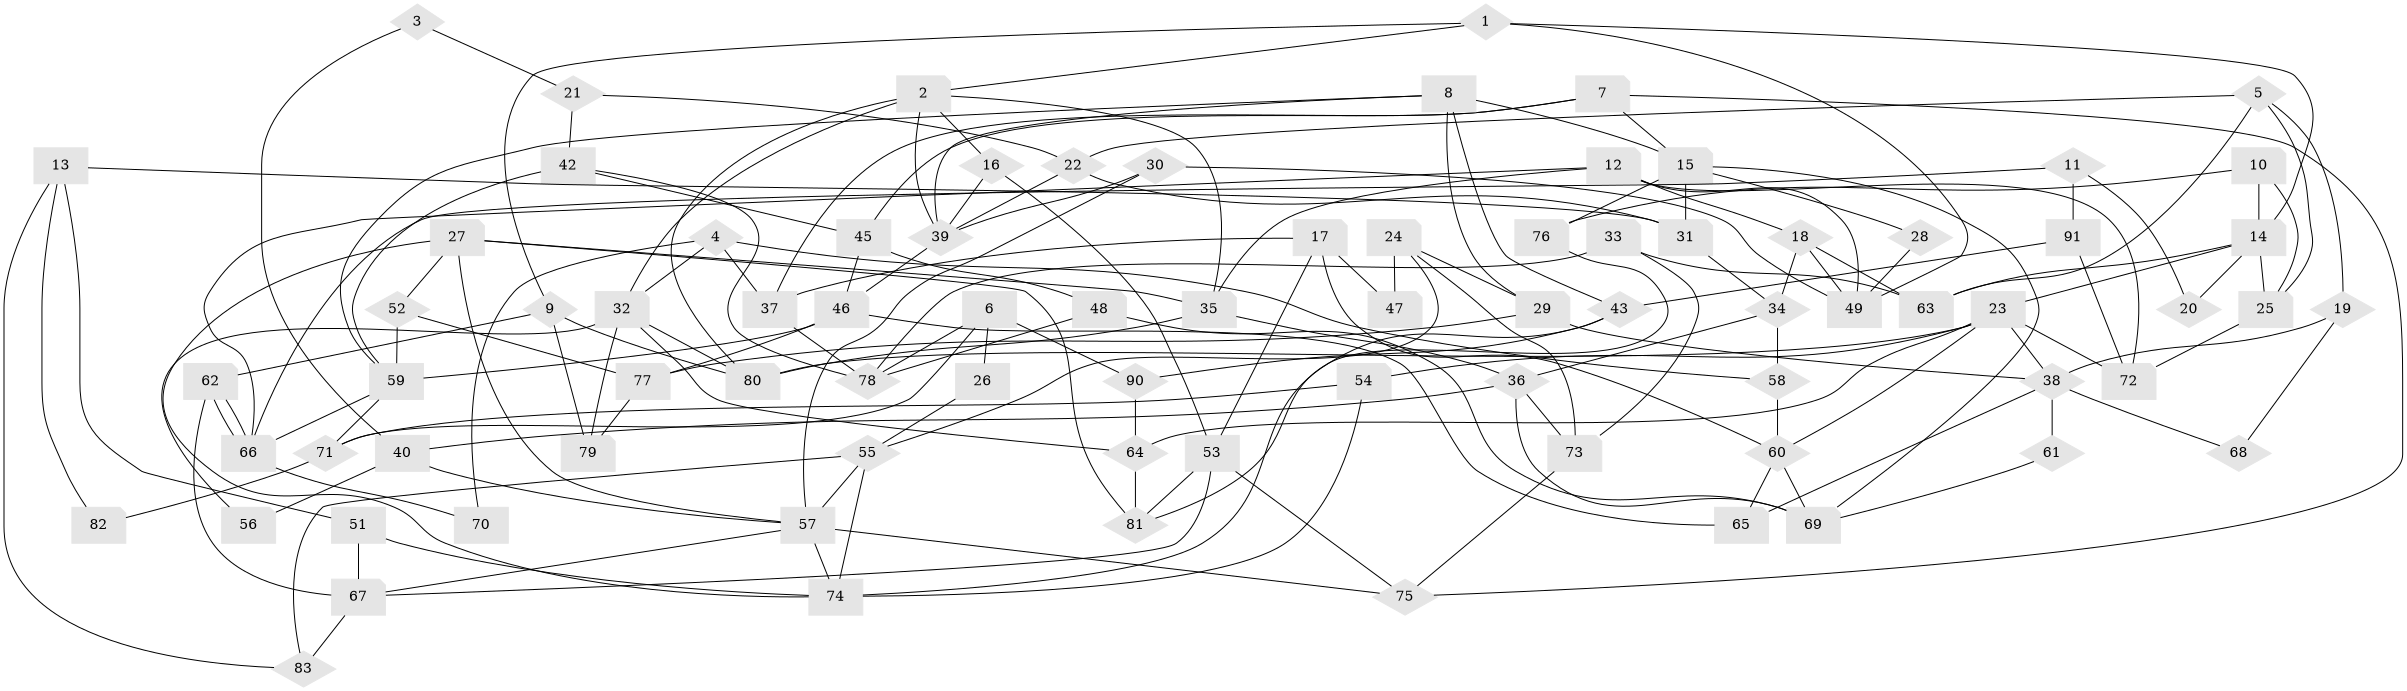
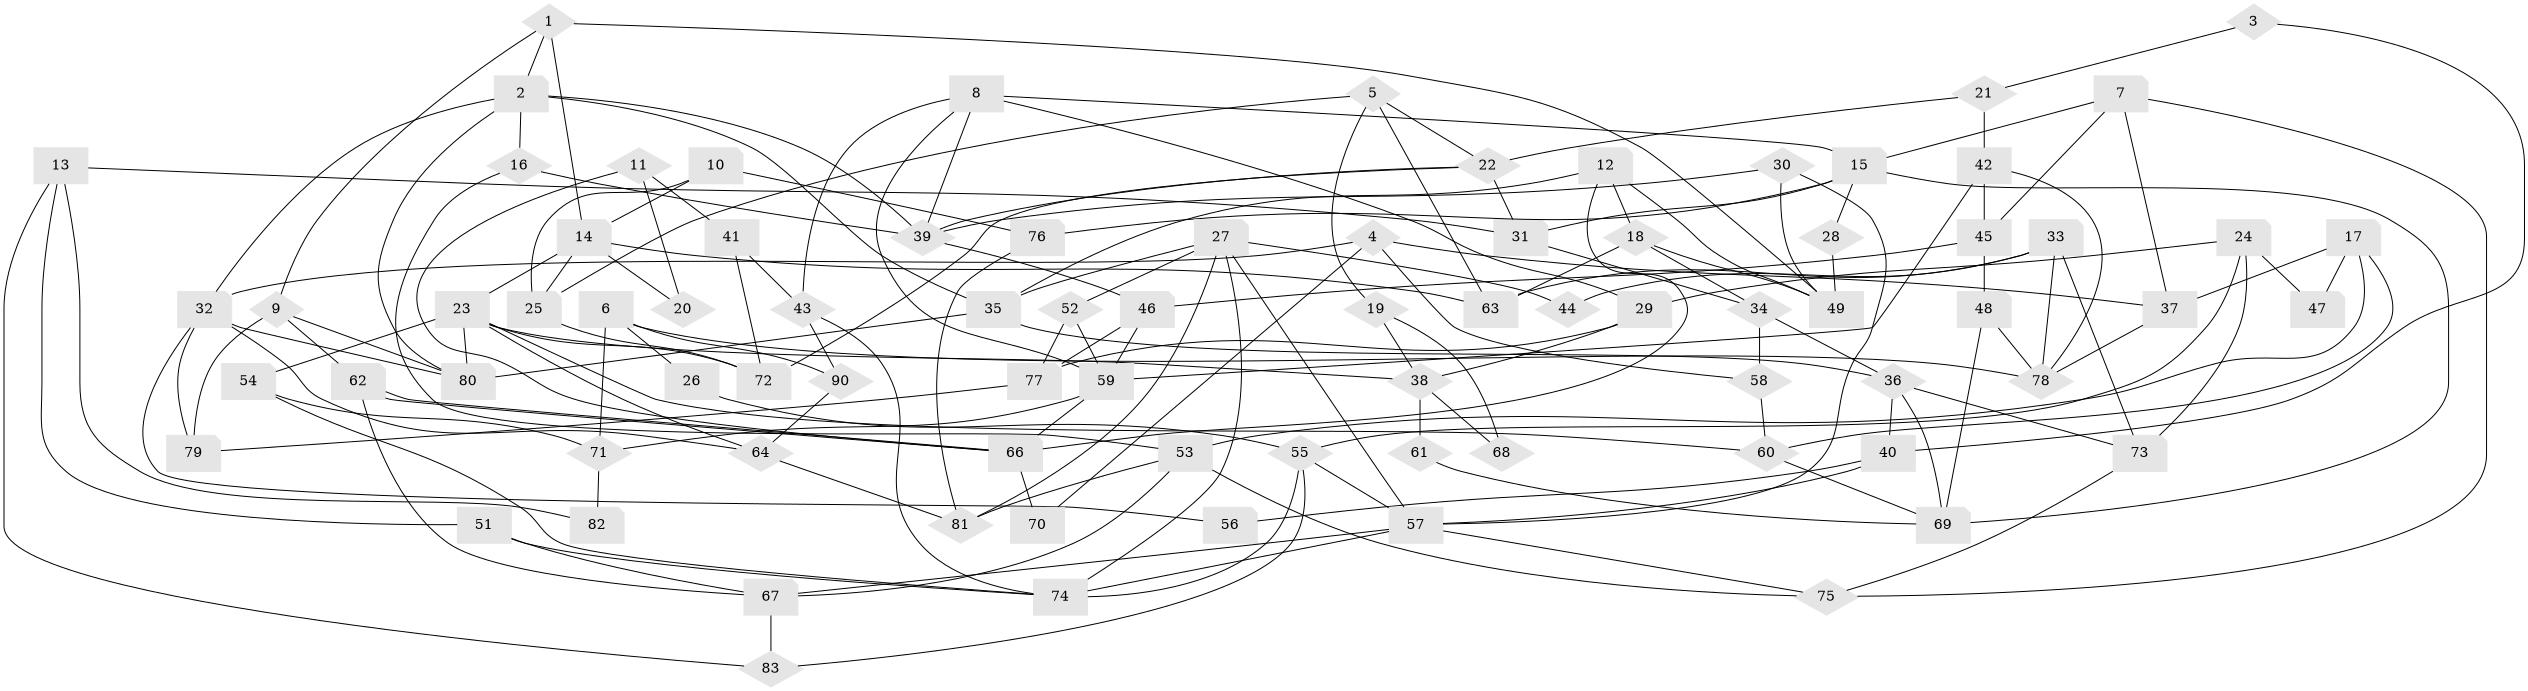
edge "12" -- "72": now "22" -- "72"
node "91": label "91" -> "41"
node "44": added
node "65": removed
